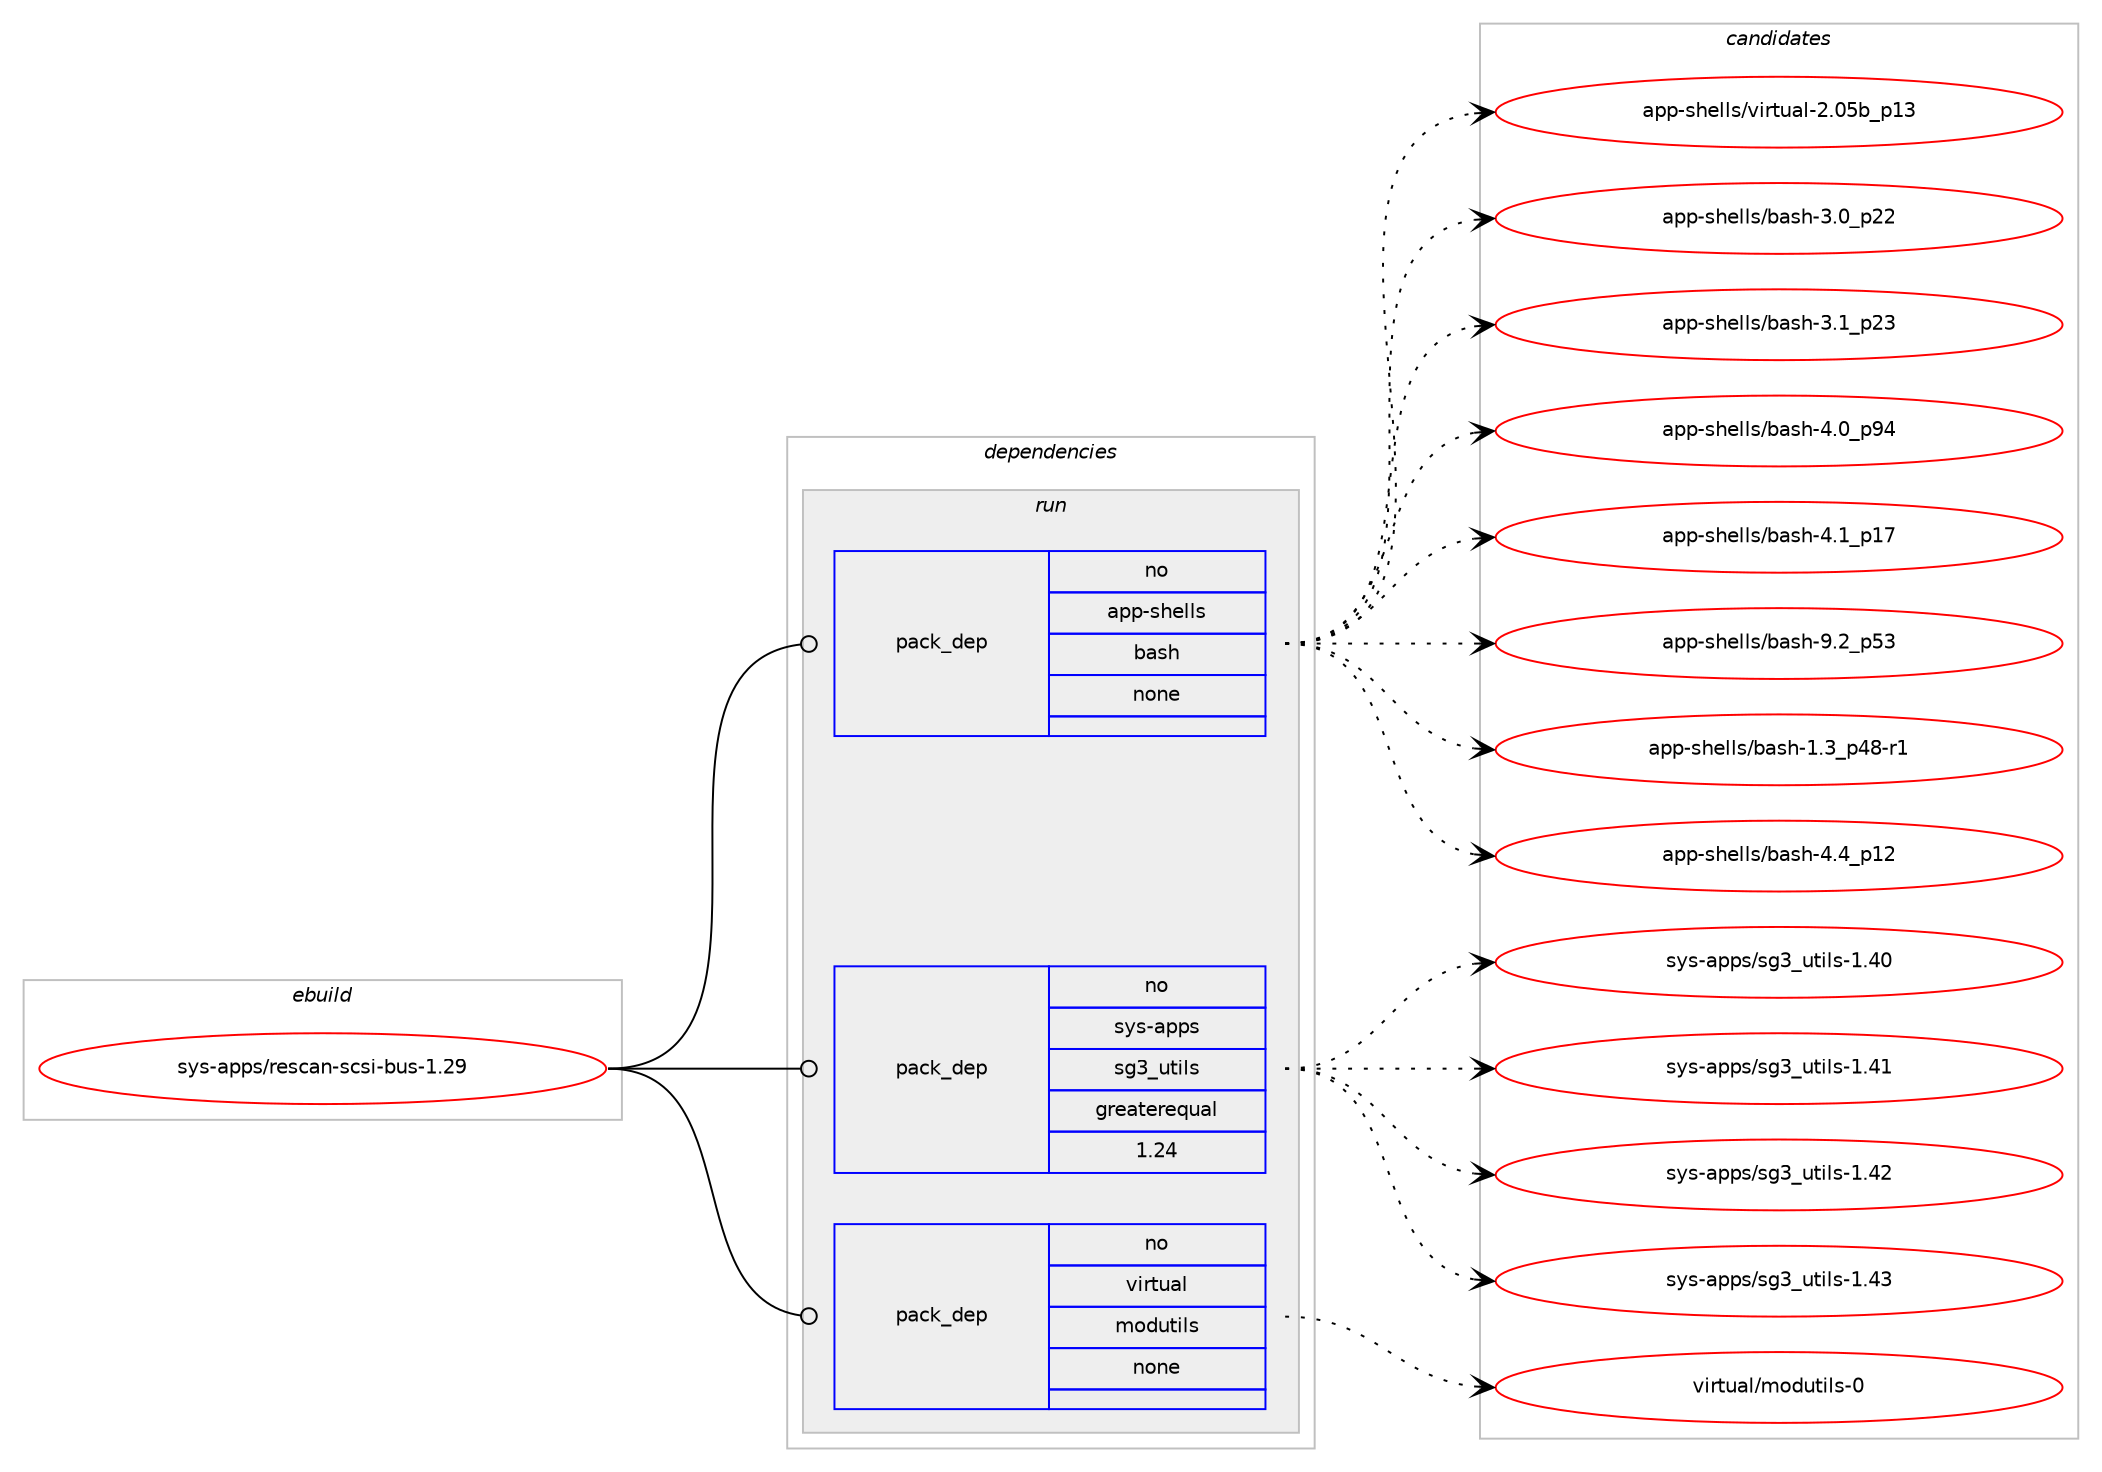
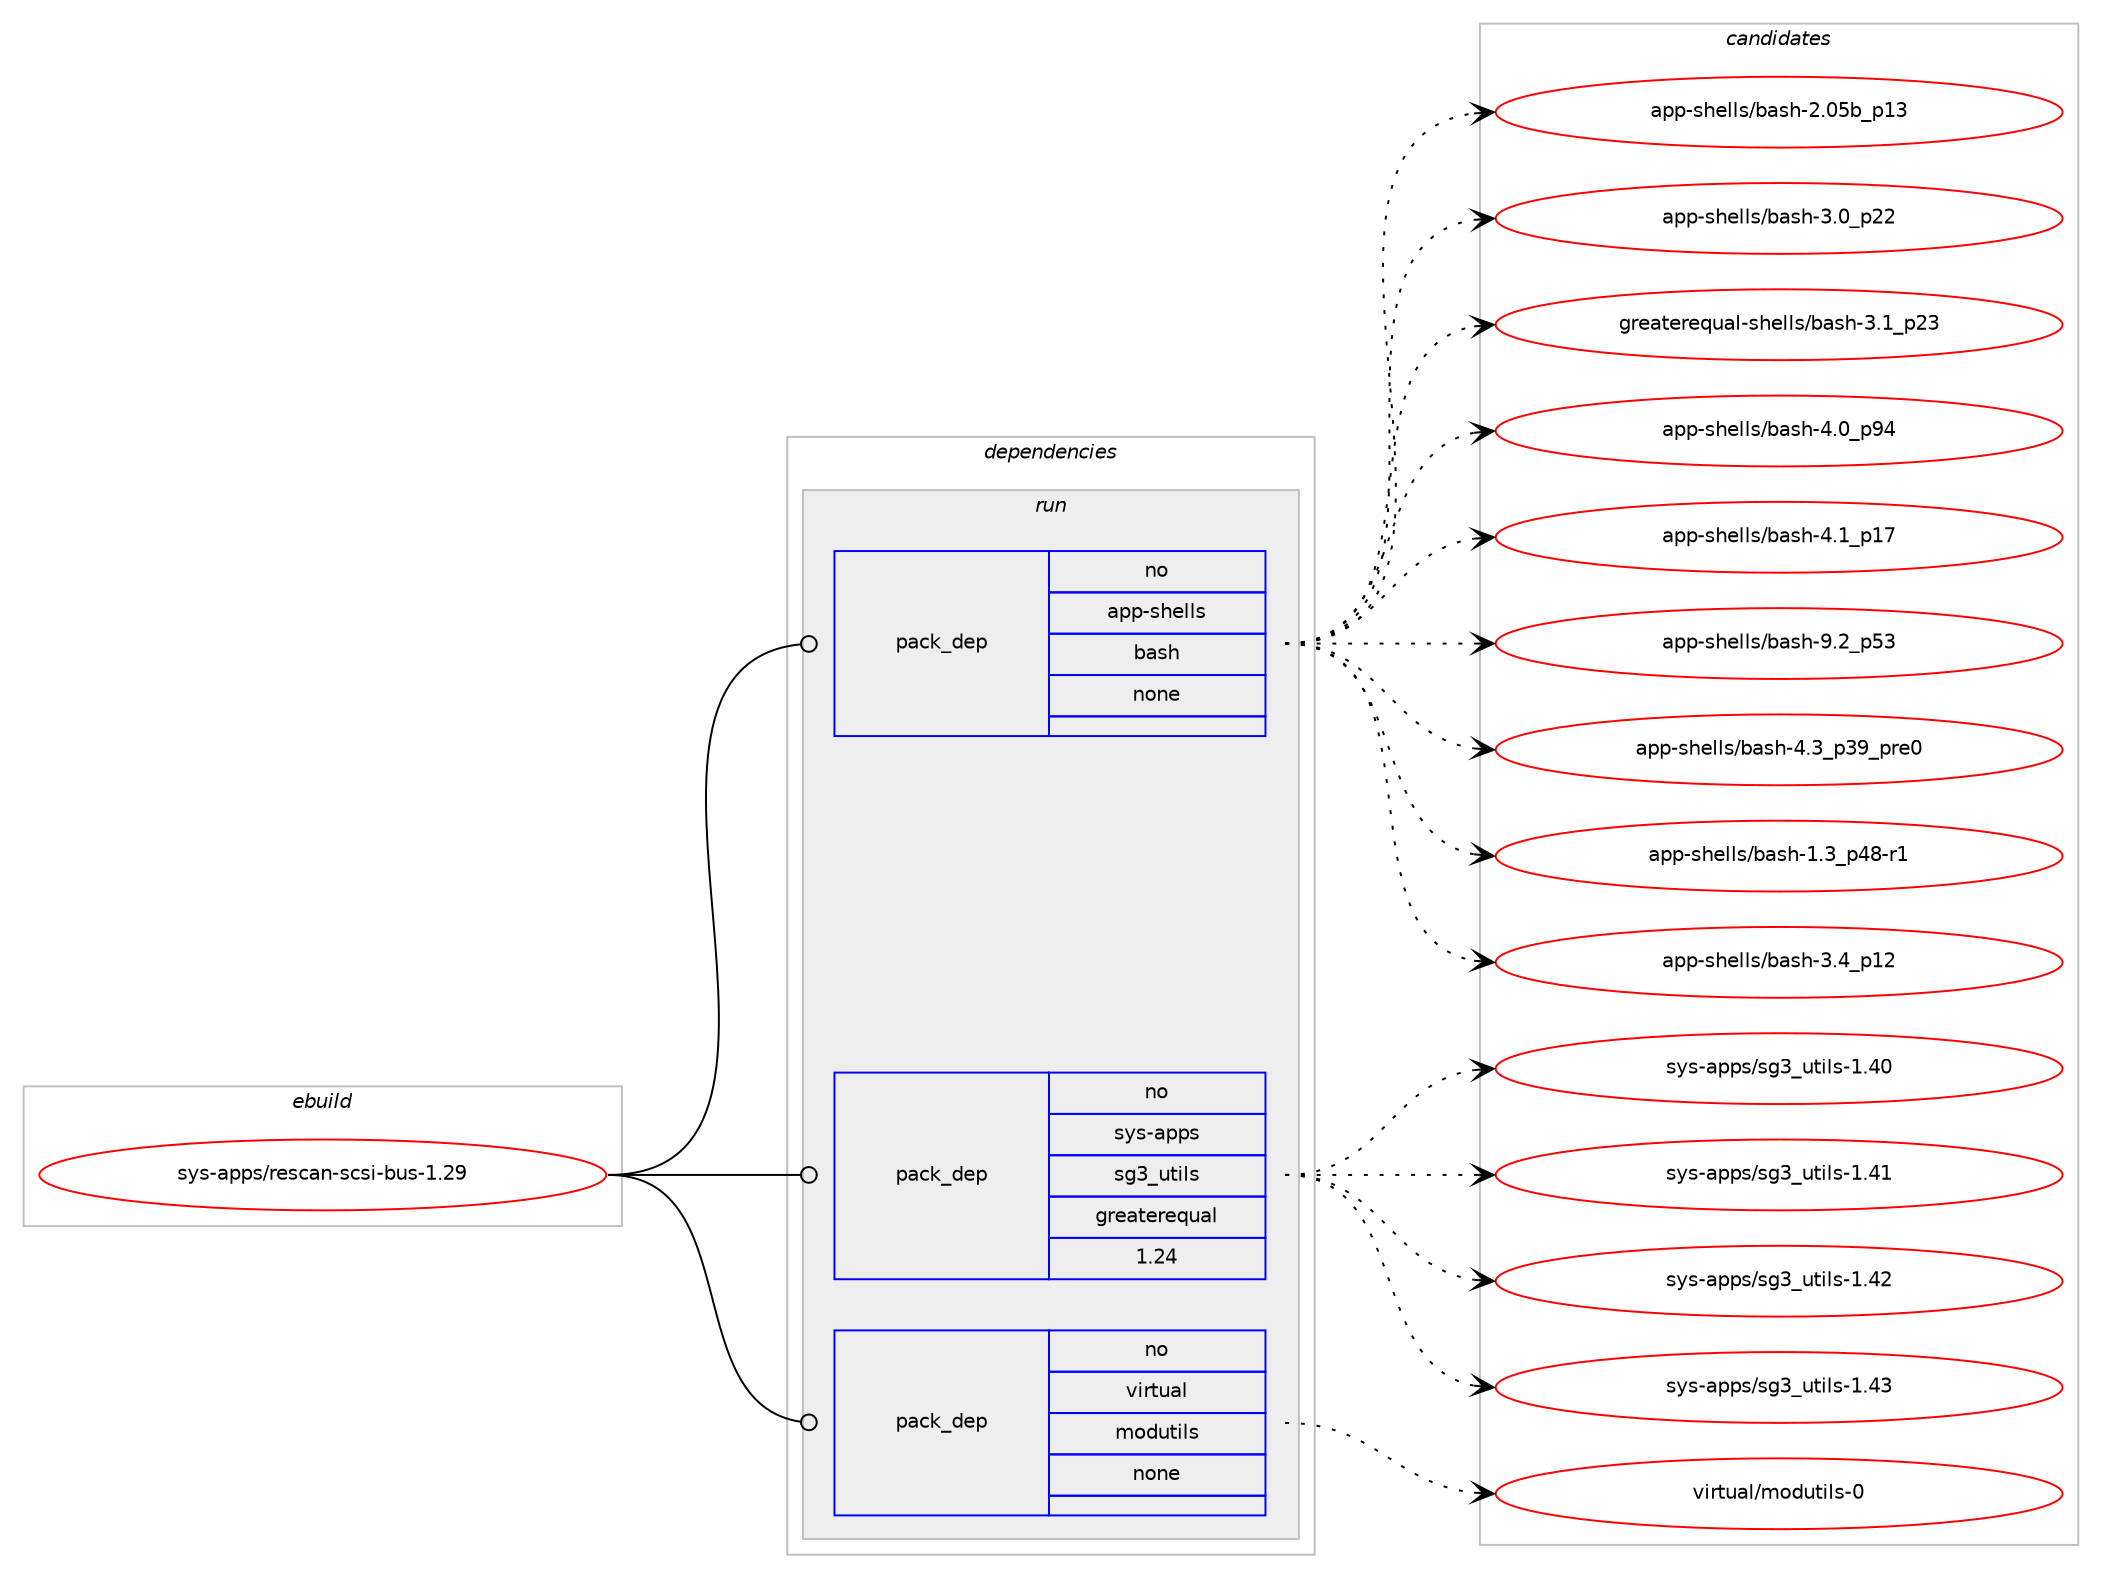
node "app-shells/virtual-2.05b_p13": label "app-shells/virtual-2.05b_p13" -> "app-shells/bash-2.05b_p13"
node "app-shells/bash-3.1_p23": label "app-shells/bash-3.1_p23" -> "greaterequal-shells/bash-3.1_p23"
node "app-shells/bash-4.3_p39_pre0": added
node "app-shells/bash-4.4_p12": label "app-shells/bash-4.4_p12" -> "app-shells/bash-3.4_p12"
